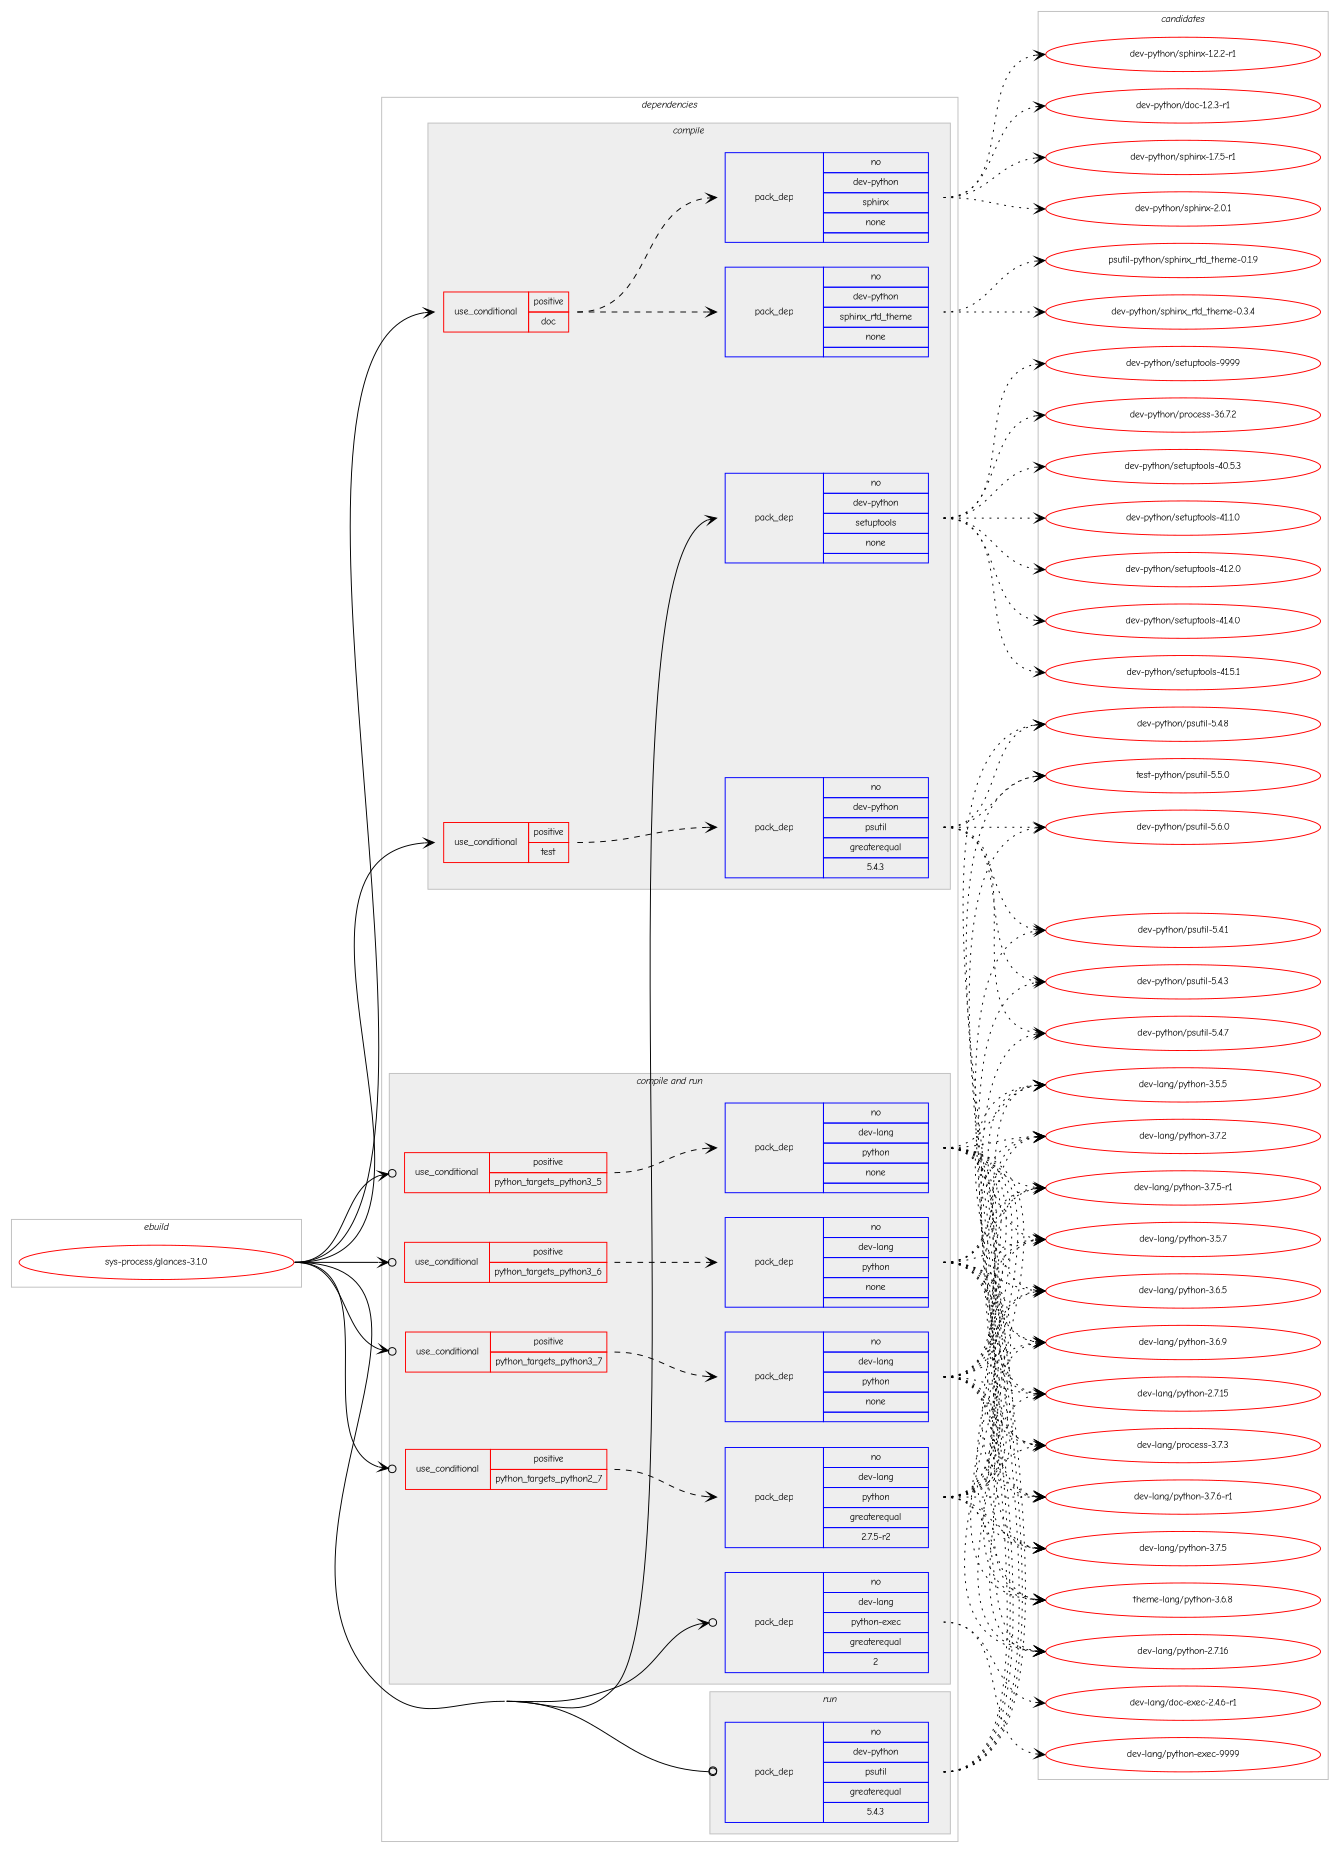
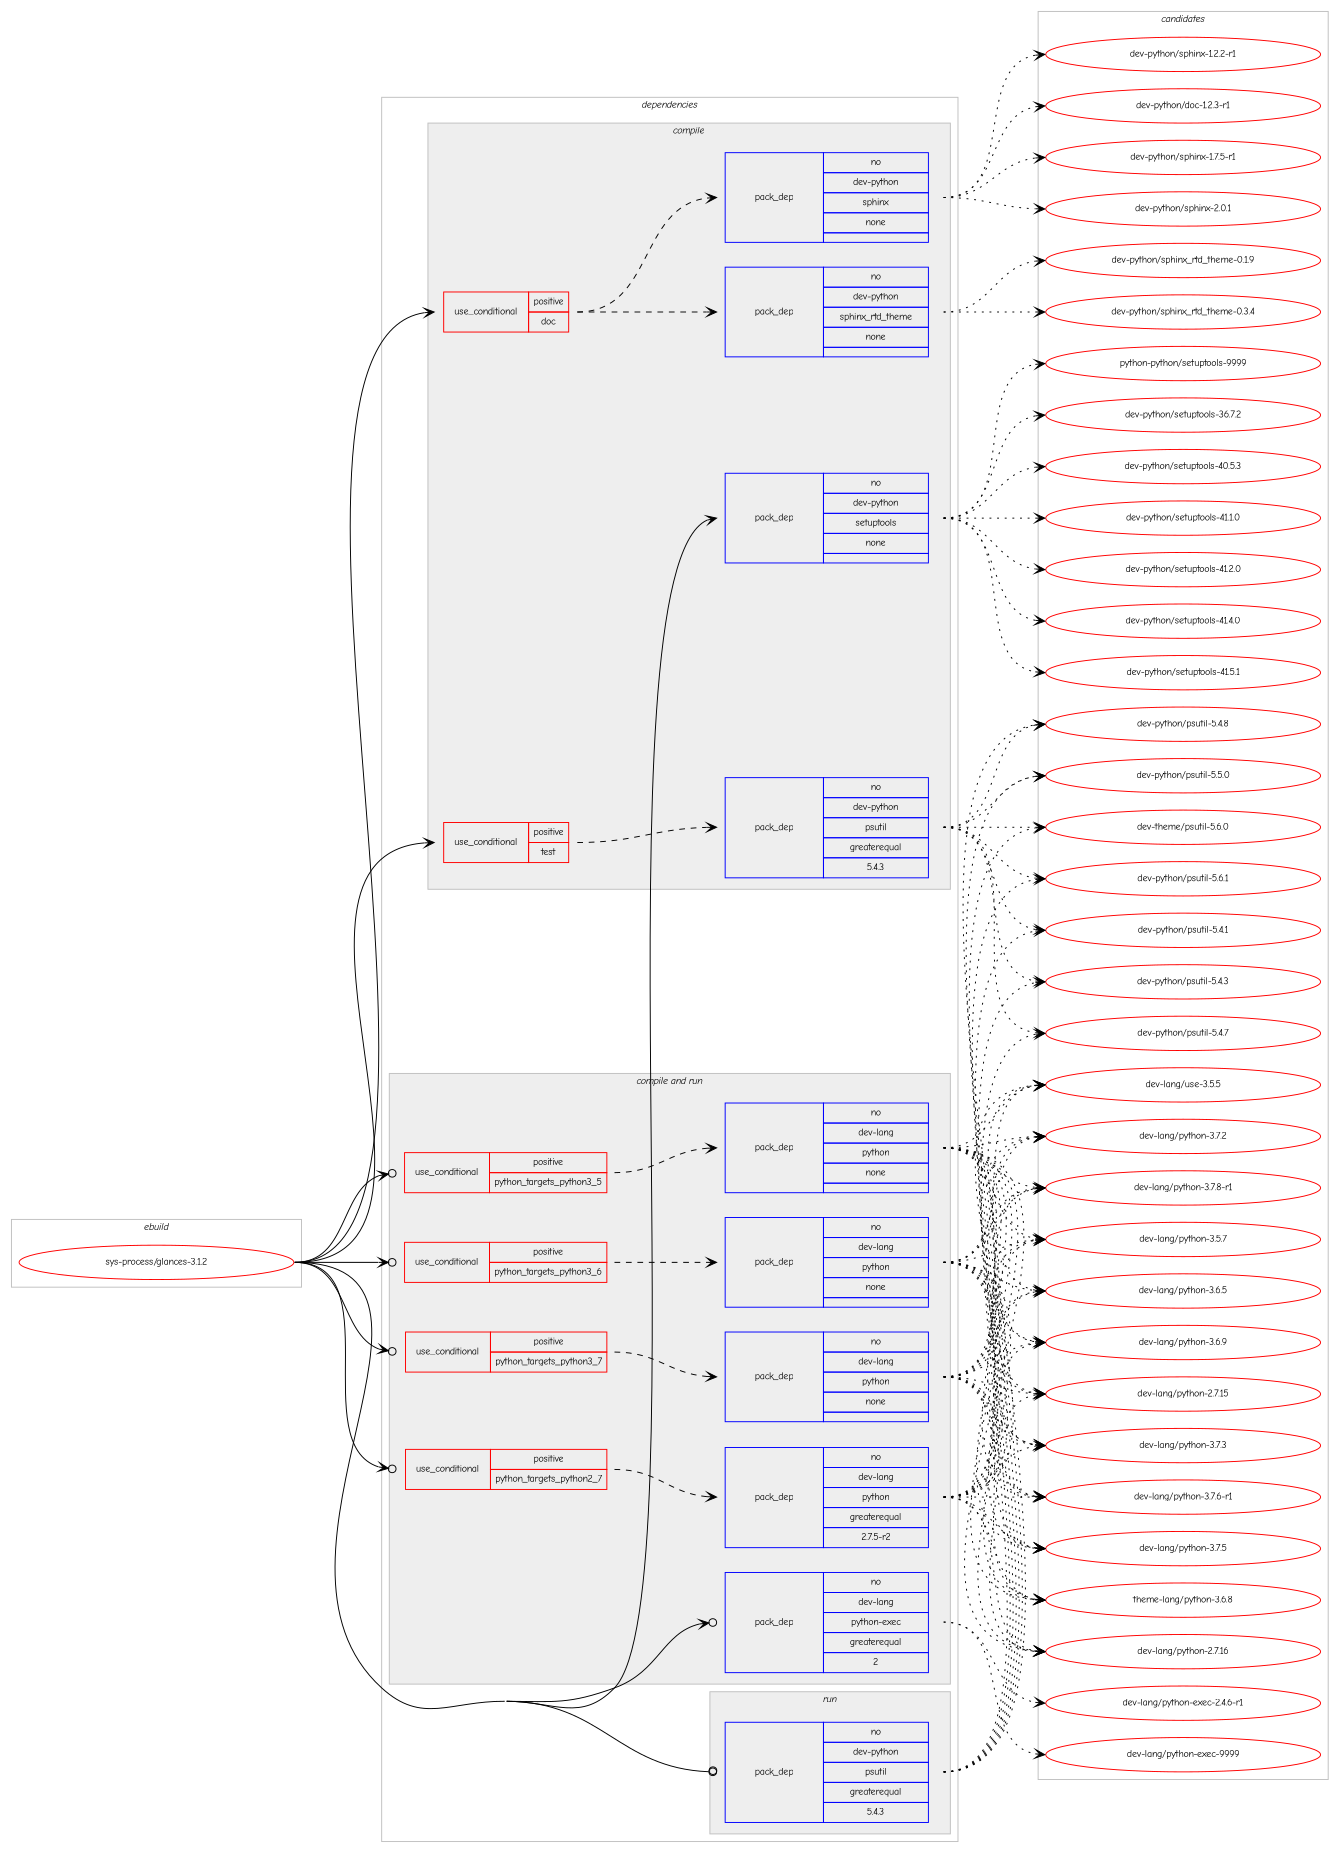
node "psutil-python/sphinx_rtd_theme-0.1.9": label "psutil-python/sphinx_rtd_theme-0.1.9" -> "dev-python/sphinx_rtd_theme-0.1.9"
node "dev-python/setuptools-9999": label "dev-python/setuptools-9999" -> "python-python/setuptools-9999"
node "dev-python/process-36.7.2": label "dev-python/process-36.7.2" -> "dev-python/setuptools-36.7.2"
node "test-python/psutil-5.5.0": label "test-python/psutil-5.5.0" -> "dev-python/psutil-5.5.0"
node "dev-python/psutil-5.6.0": label "dev-python/psutil-5.6.0" -> "dev-theme/psutil-5.6.0"
node "dev-python/psutil-5.6.1": added
node "dev-lang/python-3.5.5": label "dev-lang/python-3.5.5" -> "dev-lang/use-3.5.5"
node "dev-lang/python-3.7.5-r1": label "dev-lang/python-3.7.5-r1" -> "dev-lang/python-3.7.8-r1"
node "sys-process/glances-3.1.0": label "sys-process/glances-3.1.0" -> "sys-process/glances-3.1.2"
node "dev-lang/process-3.7.3": label "dev-lang/process-3.7.3" -> "dev-lang/python-3.7.3"
node "dev-lang/doc-exec-2.4.6-r1": label "dev-lang/doc-exec-2.4.6-r1" -> "dev-lang/python-exec-2.4.6-r1"
